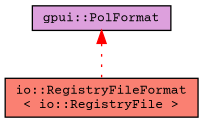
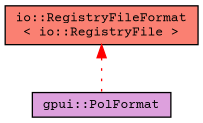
edge "io::RegistryFileFormat < io::RegistryFile >" -> "gpui::PolFormat": reversed
